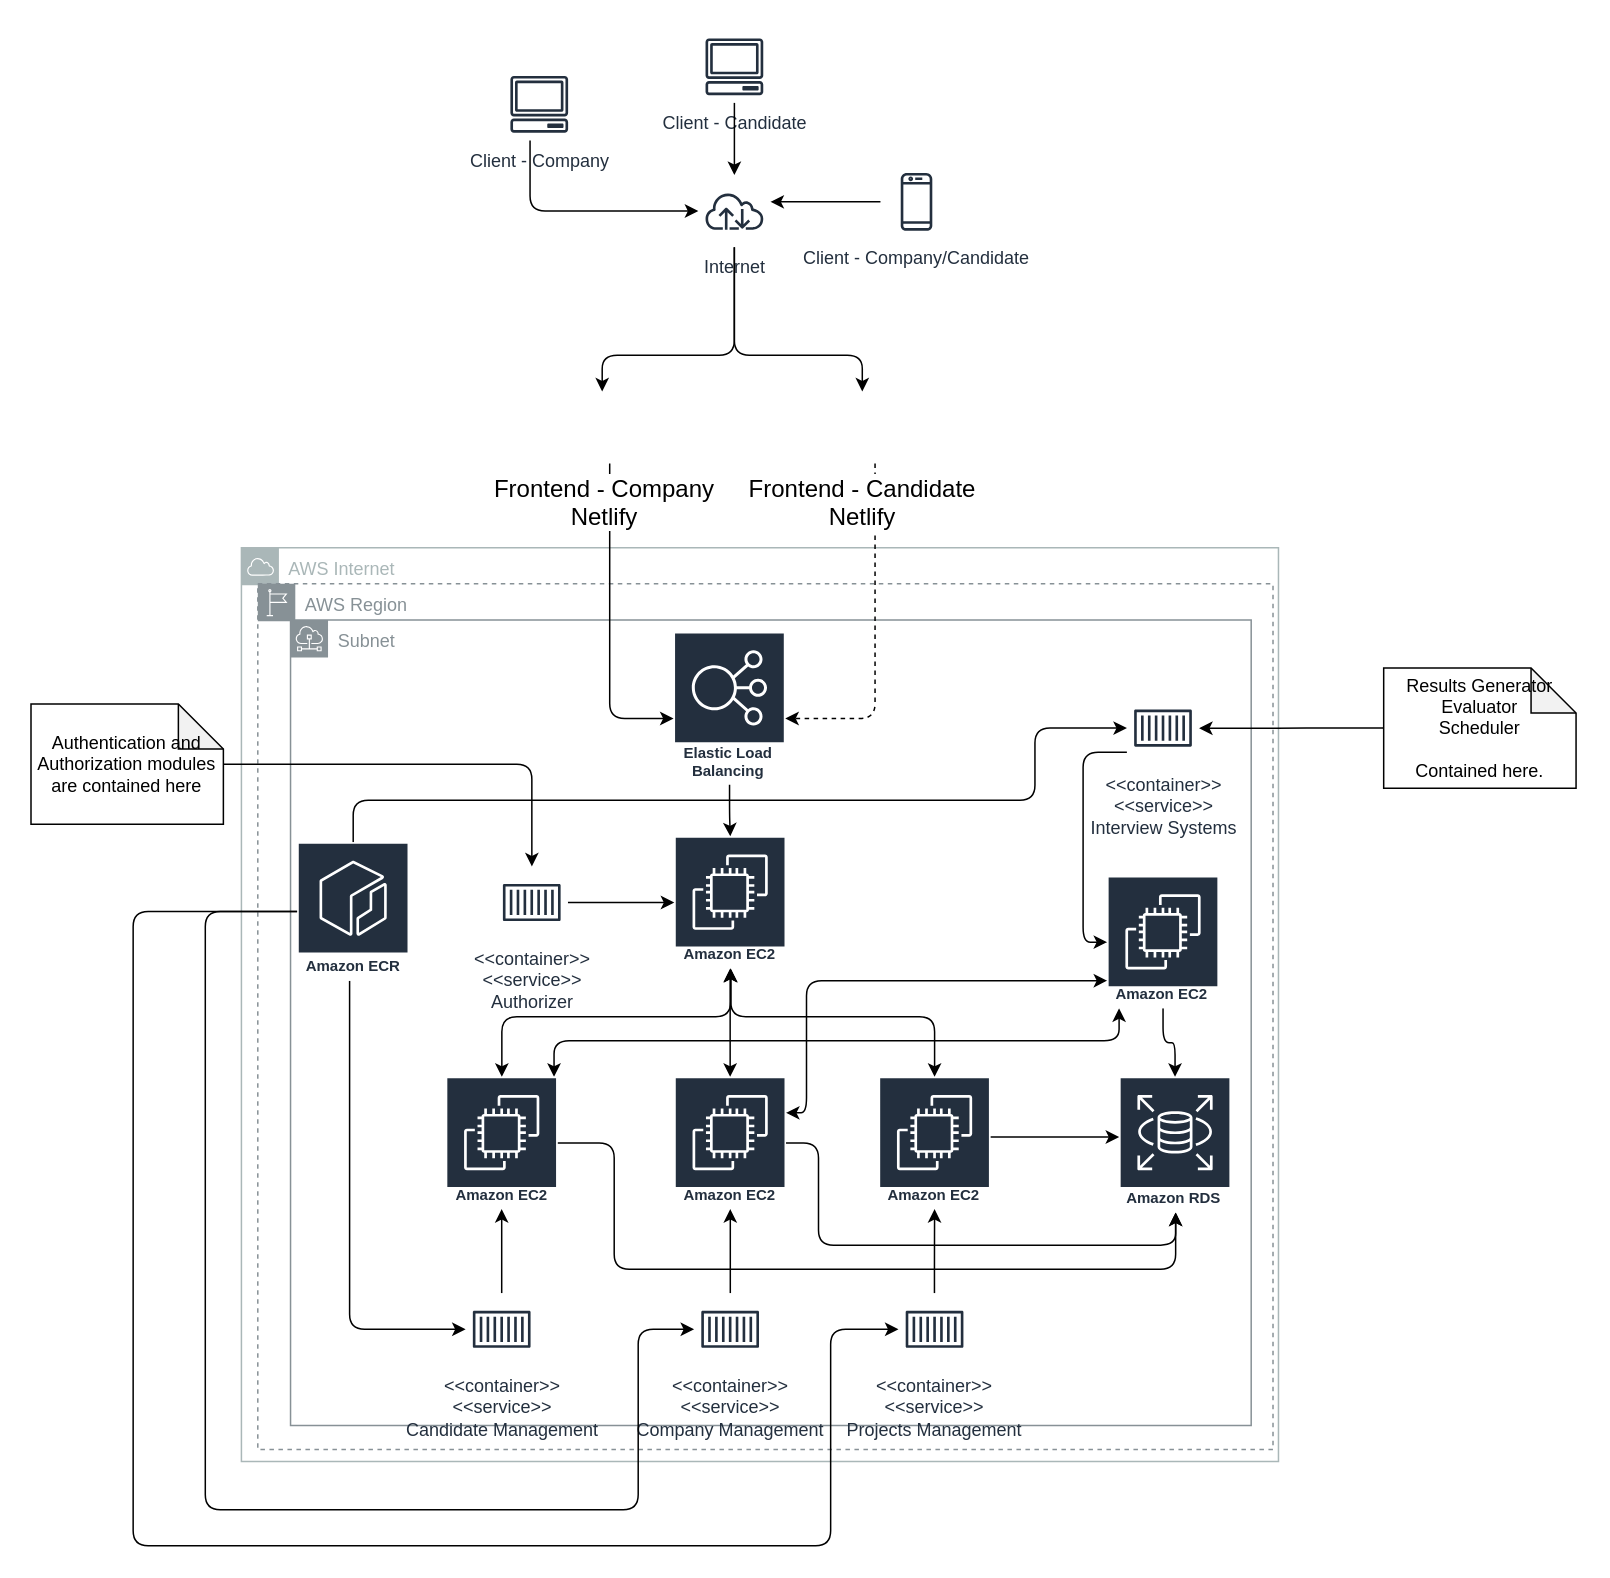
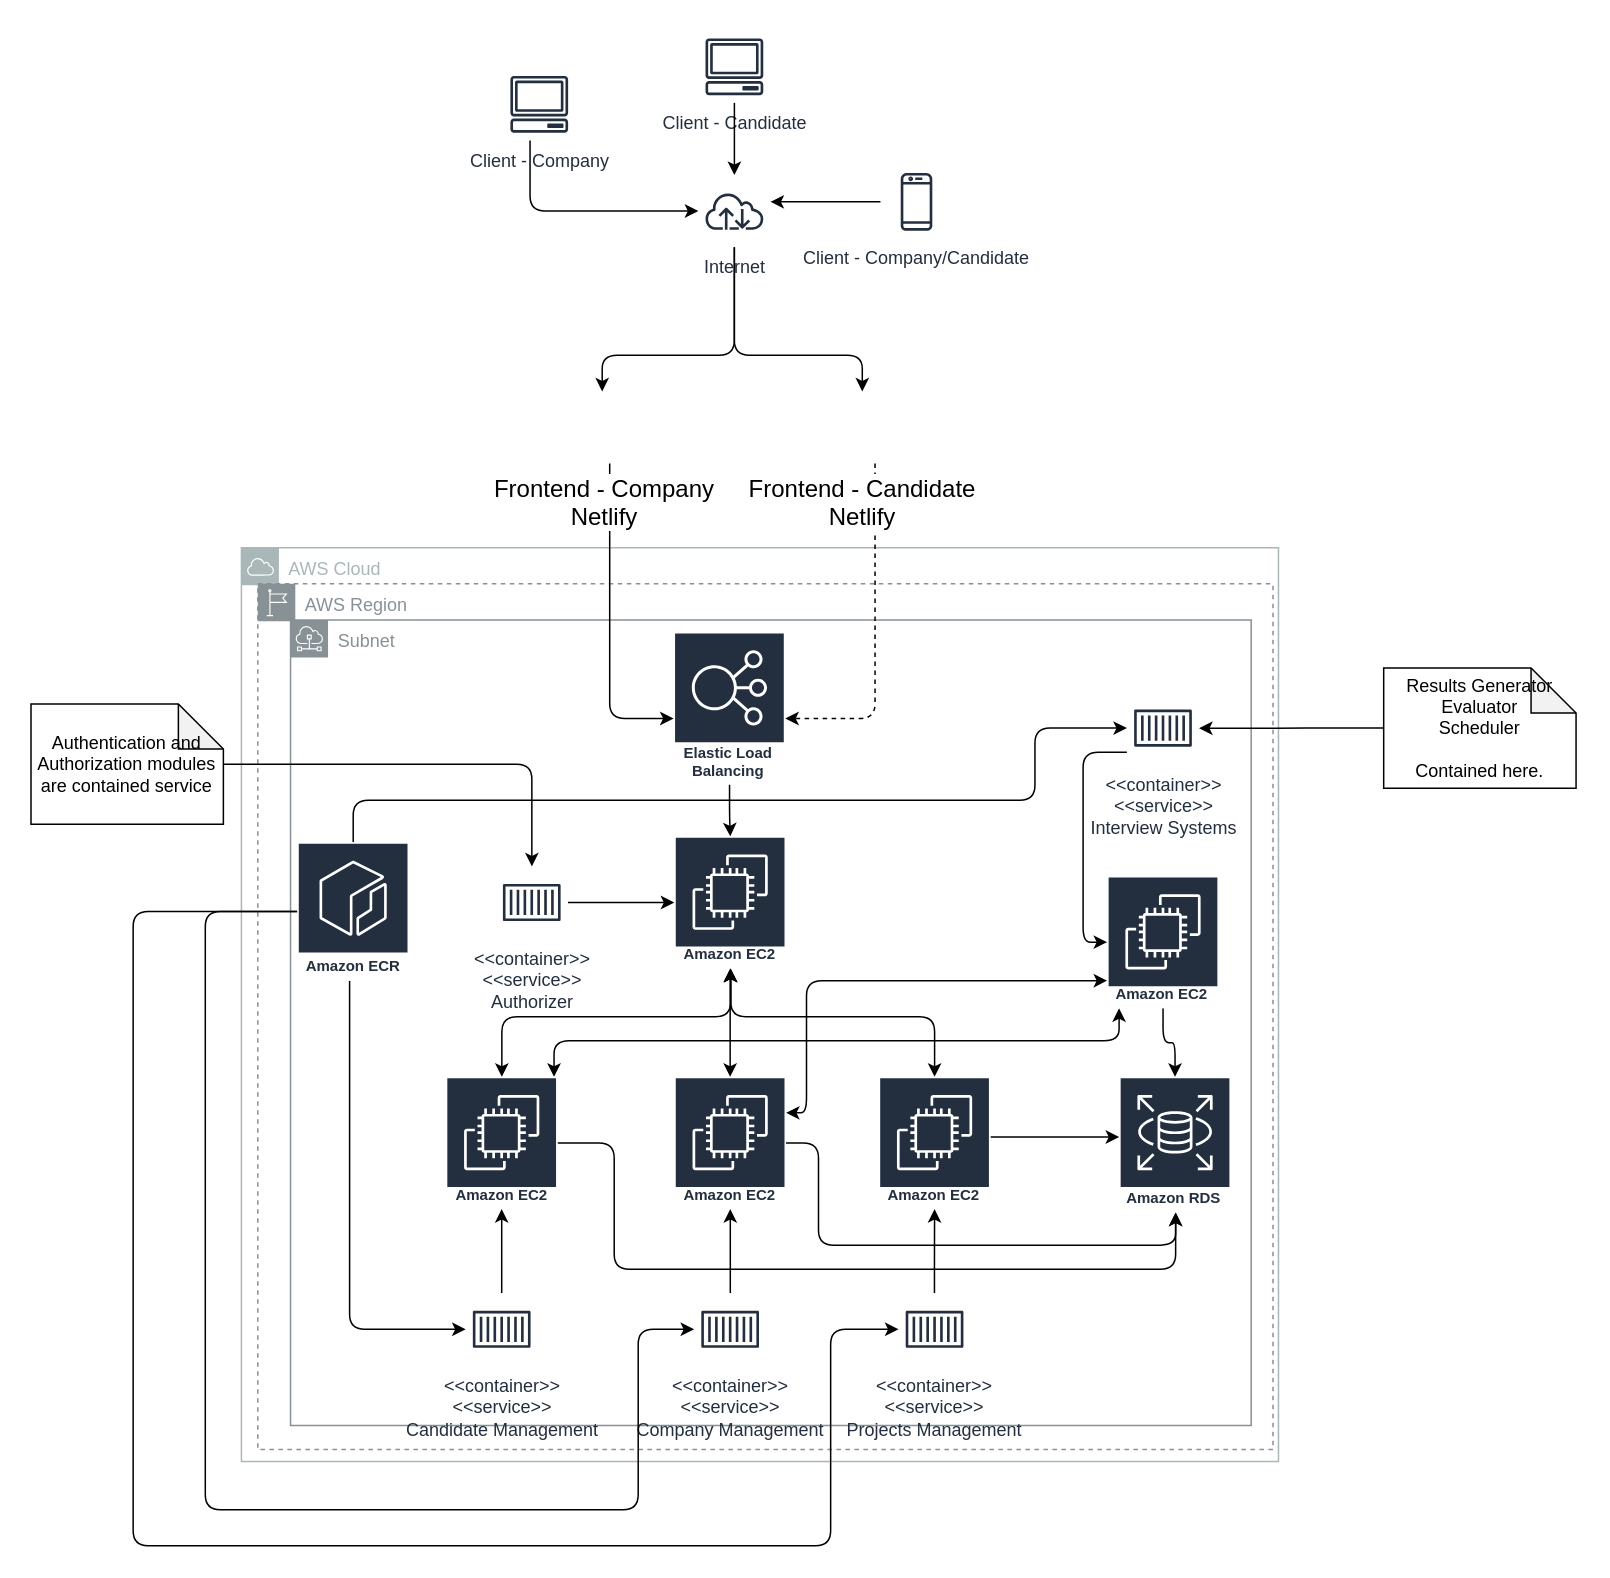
node "AWS Internet": label "AWS Internet" -> "AWS Cloud"
node "Authentication and Authorization modules are contained here": label "Authentication and Authorization modules are contained here" -> "Authentication and Authorization modules are contained service"
